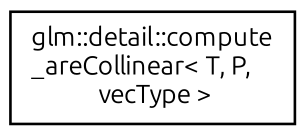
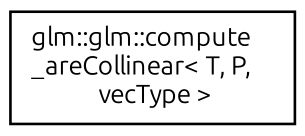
node "glm::detail::compute _areCollinear< T, P, vecType >": label "glm::detail::compute _areCollinear< T, P, vecType >" -> "glm::glm::compute _areCollinear< T, P, vecType >"
